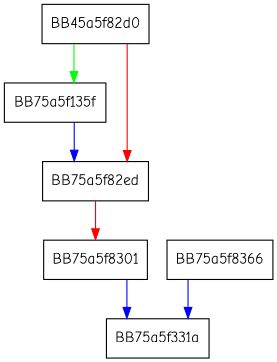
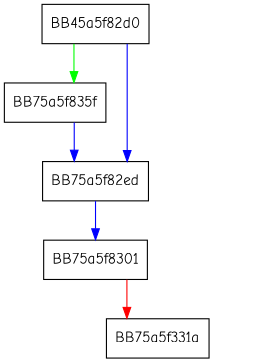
edge "BB45a5f82d0" -> "BB75a5f82ed": color red -> blue
node "BB75a5f135f": label "BB75a5f135f" -> "BB75a5f835f"
edge "BB75a5f82ed" -> "BB75a5f8301": color red -> blue
node "BB75a5f8366": removed
edge "BB75a5f8301" -> "BB75a5f331a": color blue -> red
